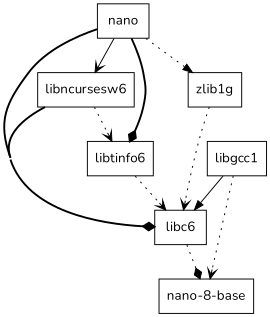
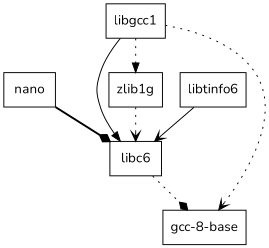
edge "nano" -> "zlib1g": now "libgcc1" -> "zlib1g"
edge "nano" -> "libtinfo6": removed
node "libncursesw6": removed
edge "libtinfo6" -> "libc6": style dotted -> solid
node "nano-8-base": label "nano-8-base" -> "gcc-8-base"
